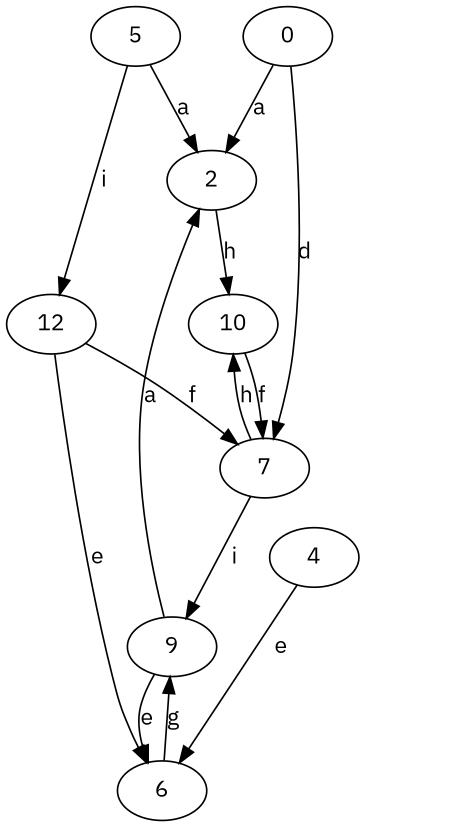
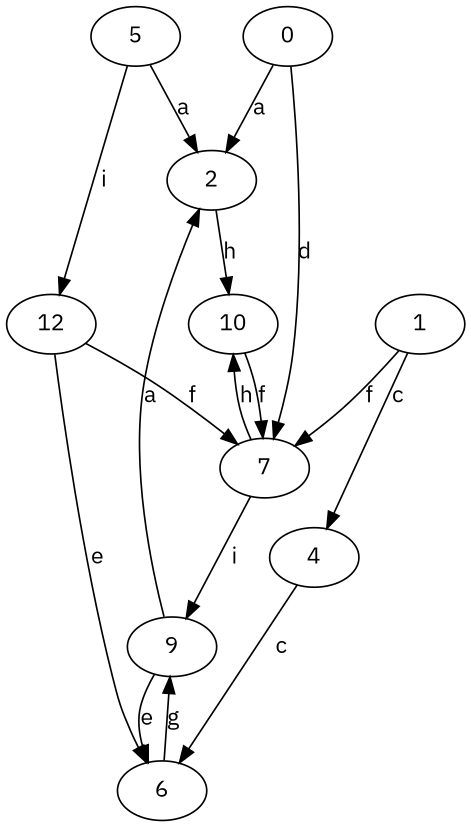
node "1": added
edge "4" -> "6": label "e" -> "c"
